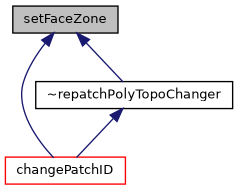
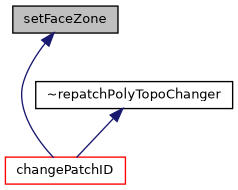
edge "~repatchPolyTopoChanger" -> "setFaceZone": removed
